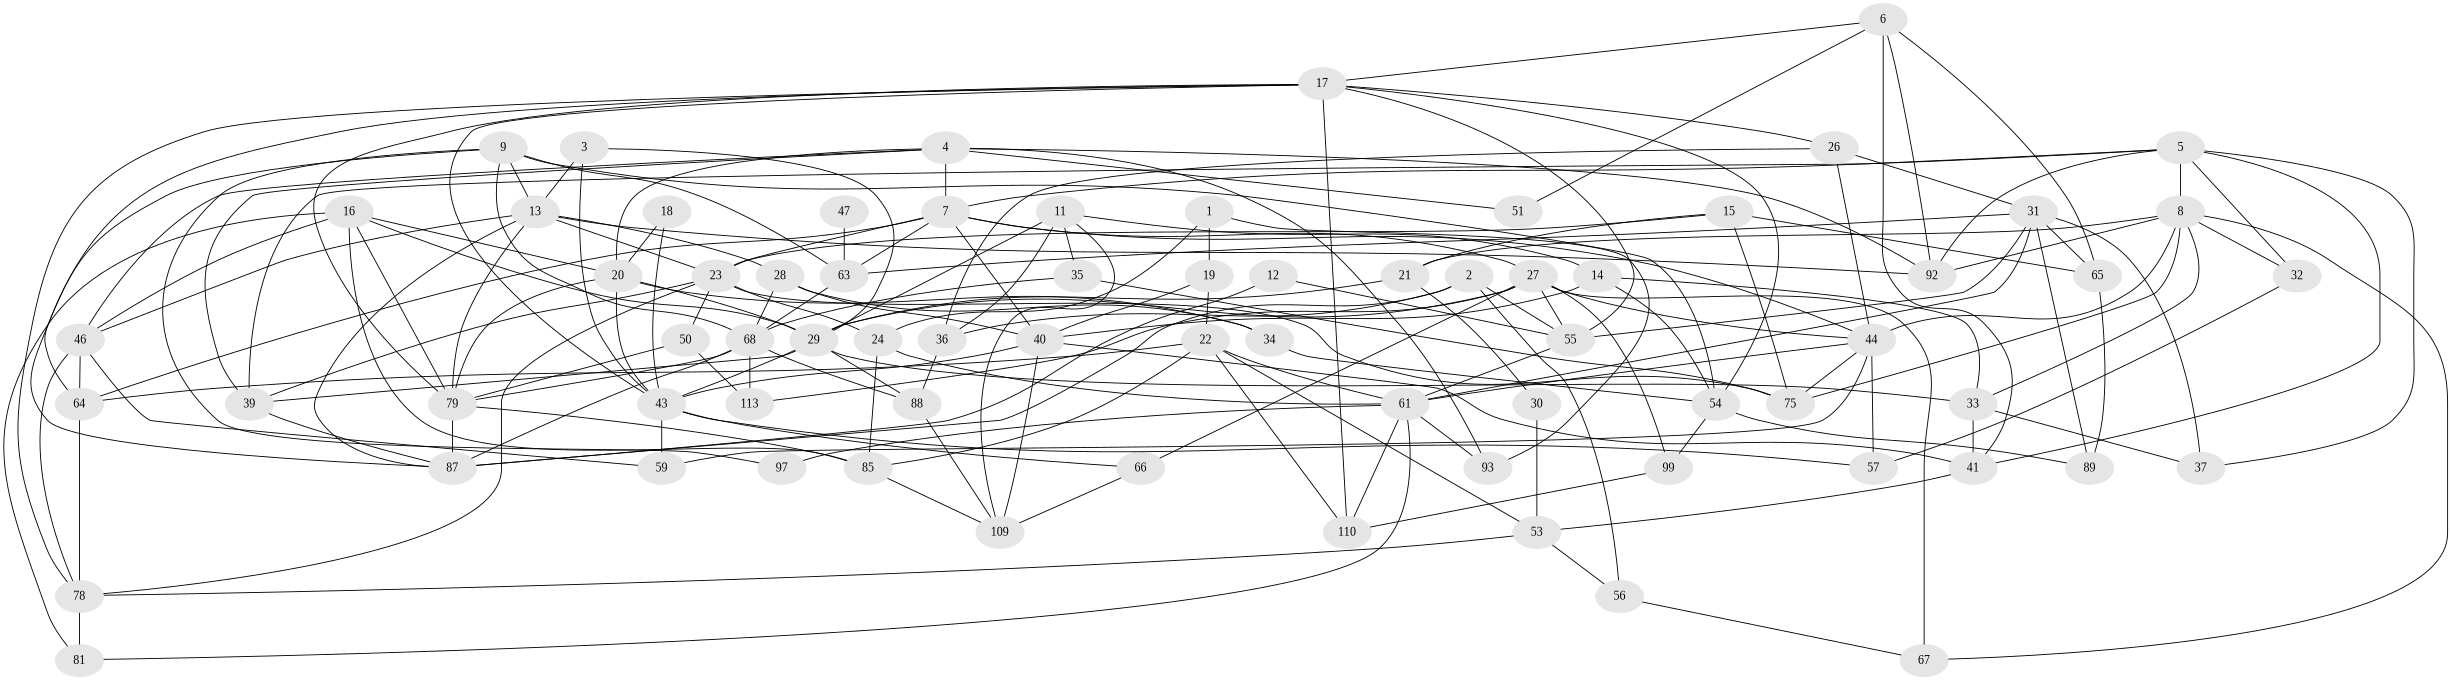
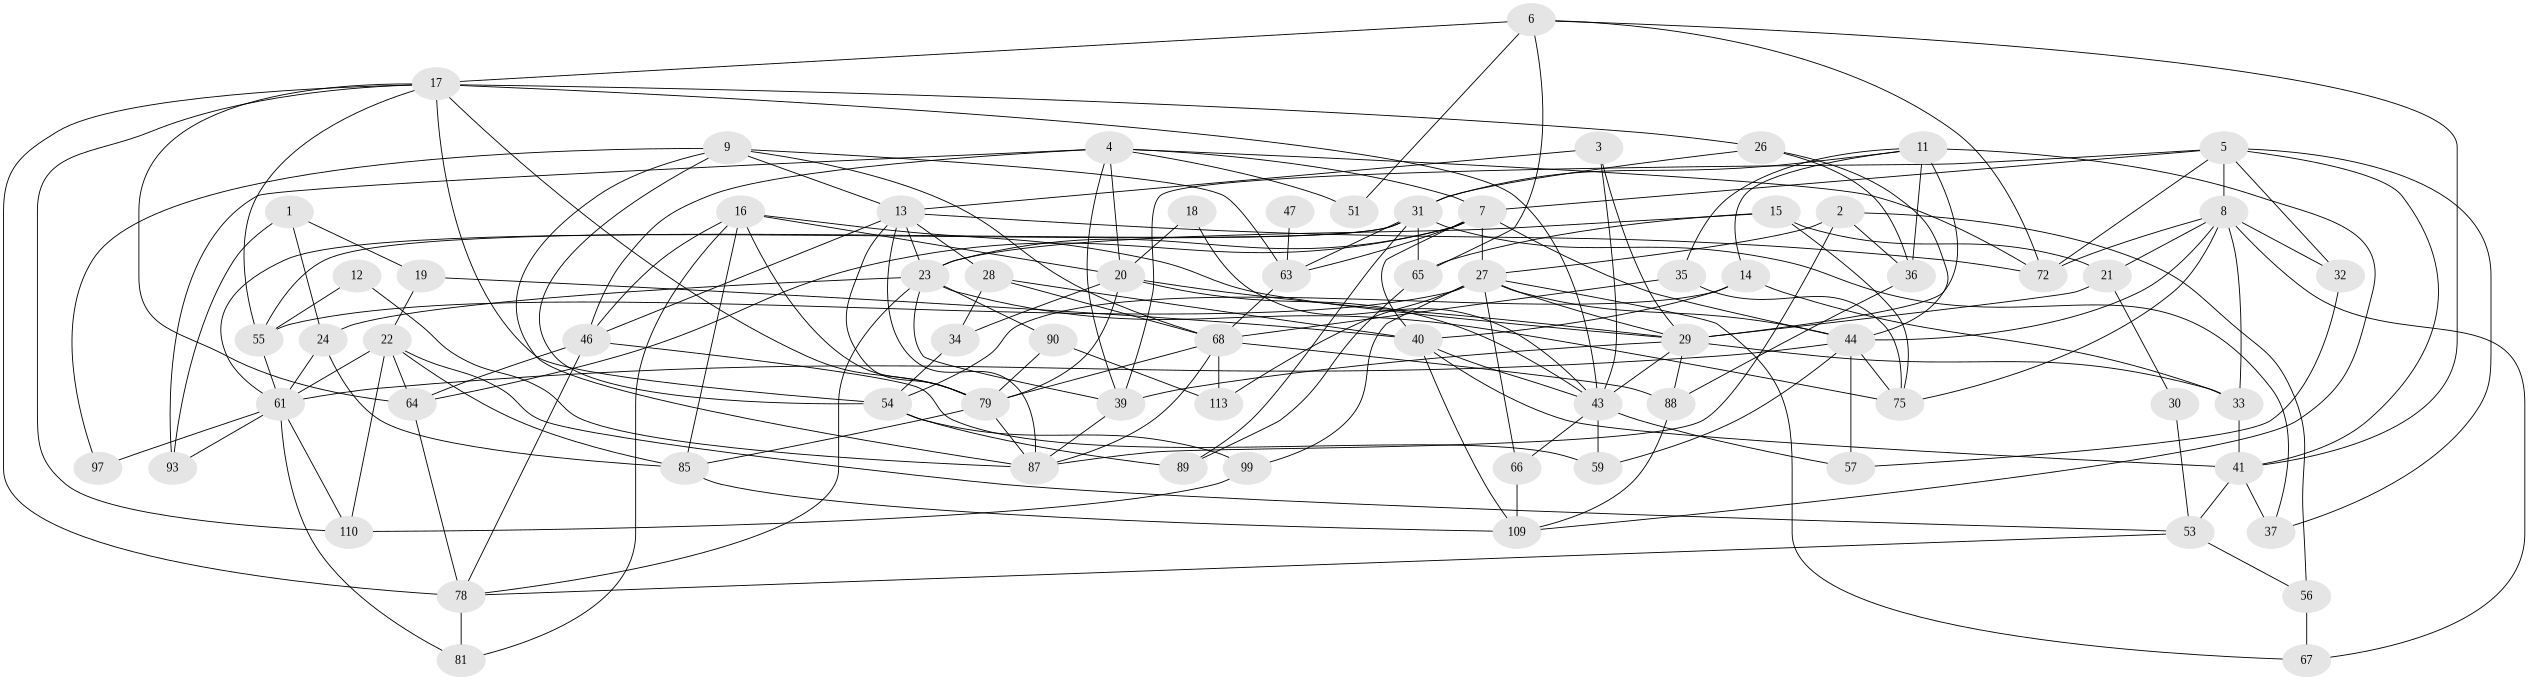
edge "11" -- "31": added
node "92": label "92" -> "72"
edge "2" -- "55": now "2" -- "27"
node "50": label "50" -> "90"
edge "33" -- "37": now "41" -- "37"
